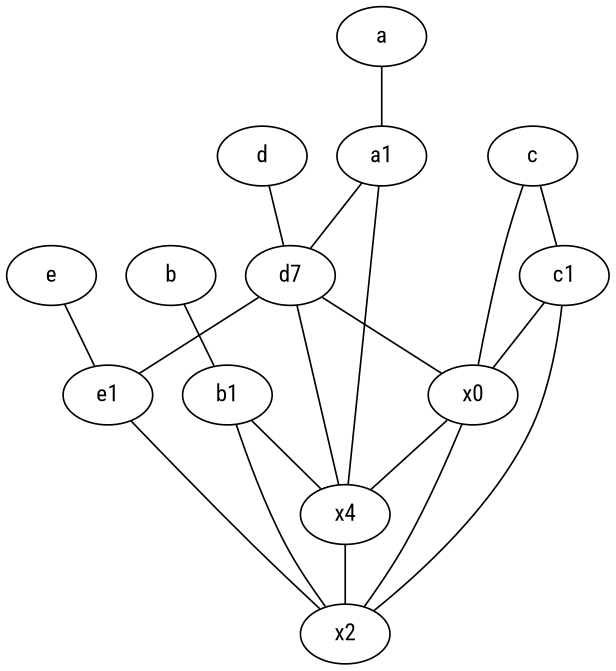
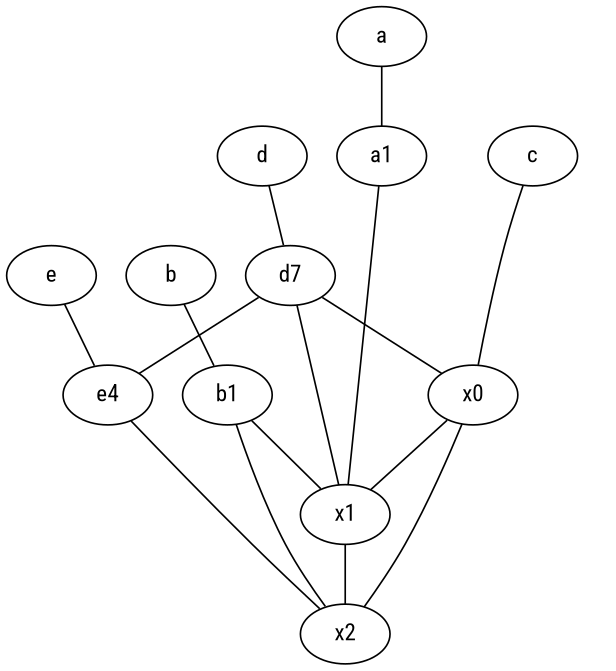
edge "a1" -- "d7": removed
node "c1": removed
node "e1": label "e1" -> "e4"
node "x4": label "x4" -> "x1"
